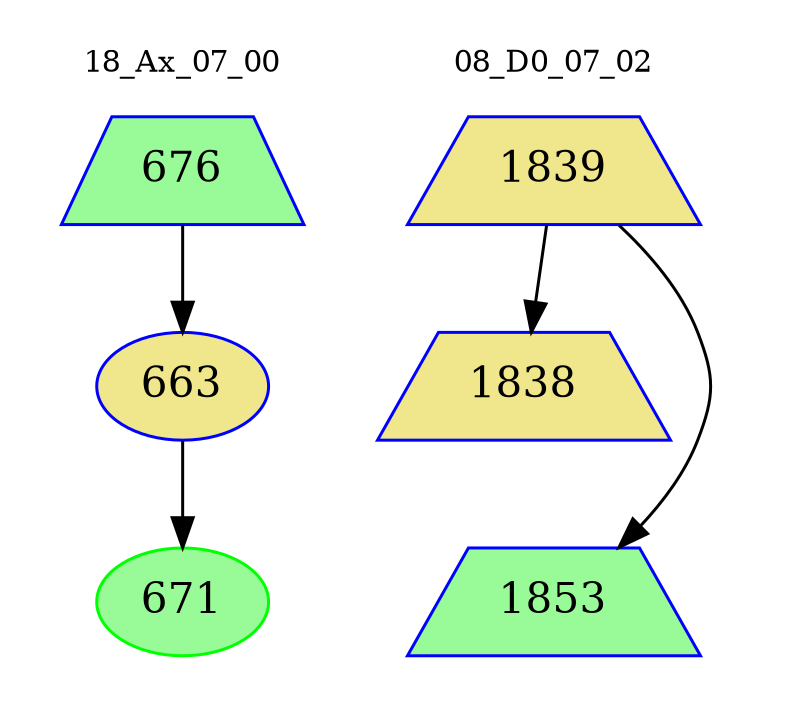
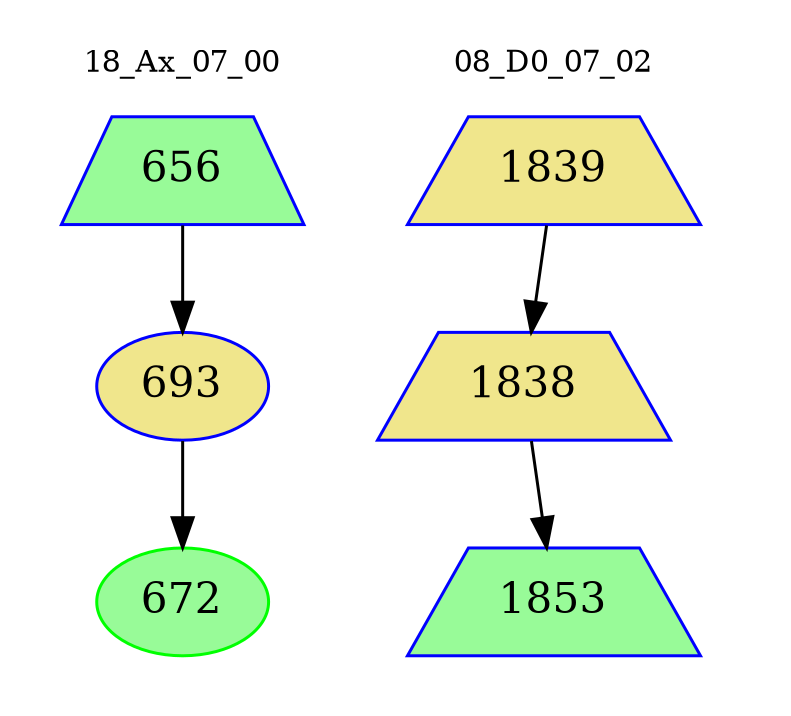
node "676": label "676" -> "656"
edge "1839" -> "1853": now "1838" -> "1853"
node "663": label "663" -> "693"
node "671": label "671" -> "672"
